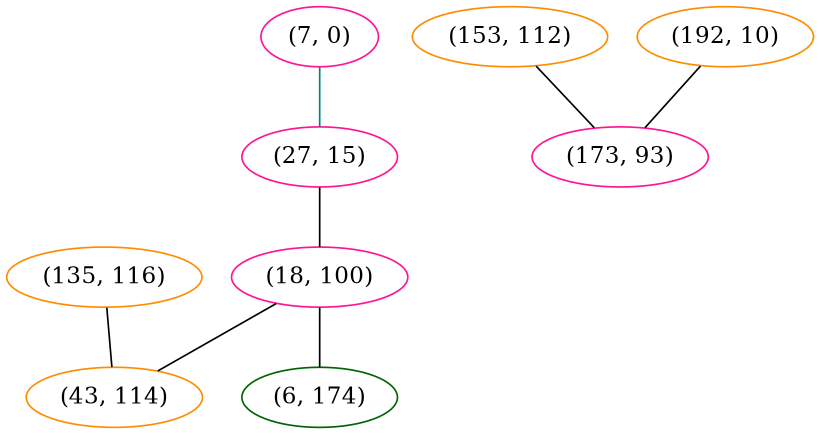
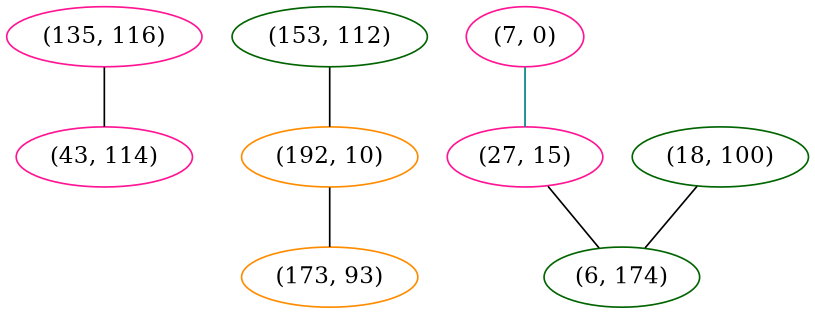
node "(153, 112)": color darkorange -> darkgreen
edge "(153, 112)" -- "(173, 93)": now "(153, 112)" -- "(192, 10)"
node "(173, 93)": color deeppink -> darkorange
edge "(27, 15)" -- "(18, 100)": now "(27, 15)" -- "(6, 174)"
node "(135, 116)": color darkorange -> deeppink
node "(18, 100)": color deeppink -> darkgreen
edge "(18, 100)" -- "(43, 114)": removed
node "(43, 114)": color darkorange -> deeppink
